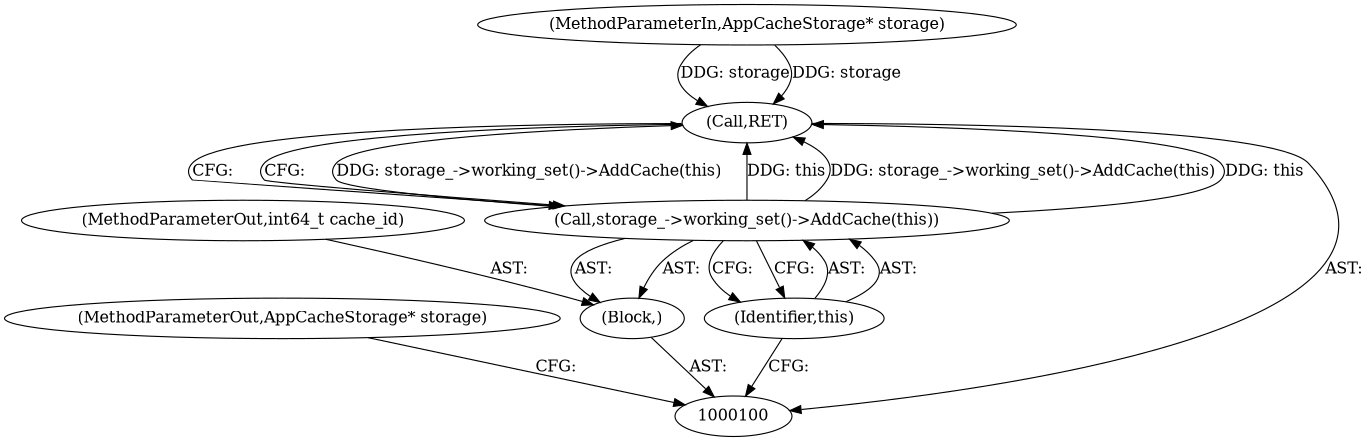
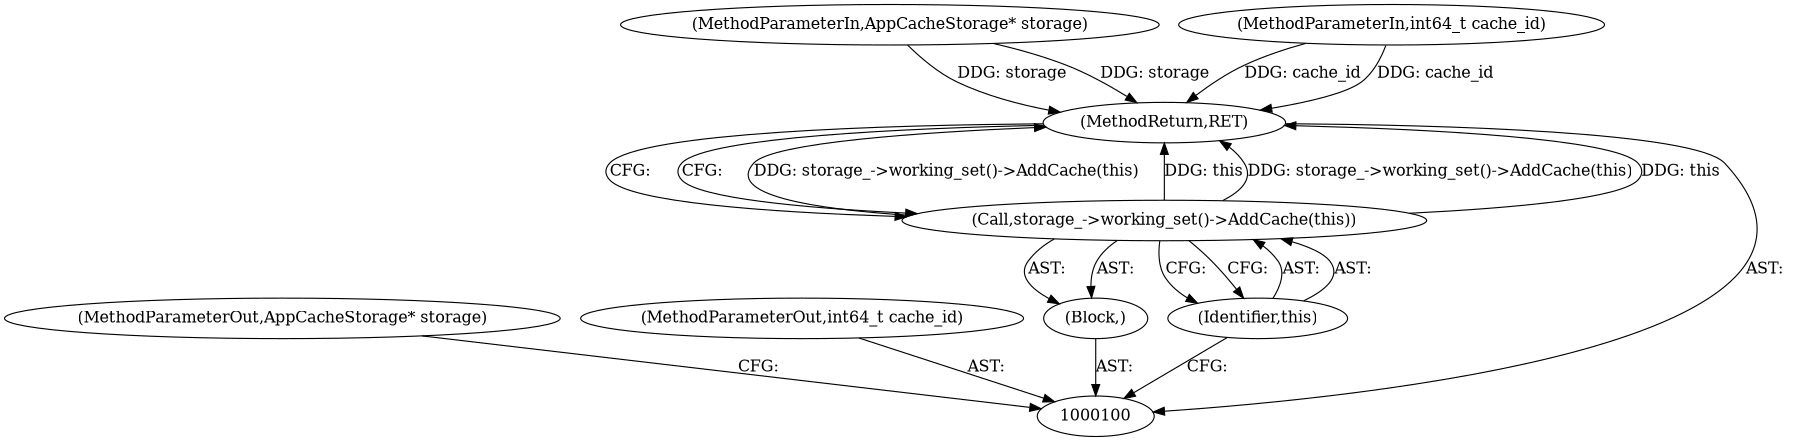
node "(MethodParameterIn,int64_t cache_id)": added
node "(Call,RET)": label "(Call,RET)" -> "(MethodReturn,RET)"
edge "(MethodParameterOut,int64_t cache_id)" -> "(Block,)": now "(MethodParameterOut,int64_t cache_id)" -> "1000100"
